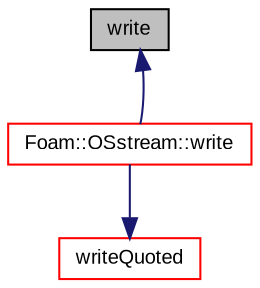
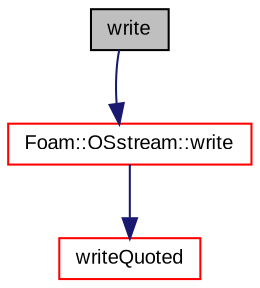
edge "Foam::OSstream::write" -> "write": reversed
